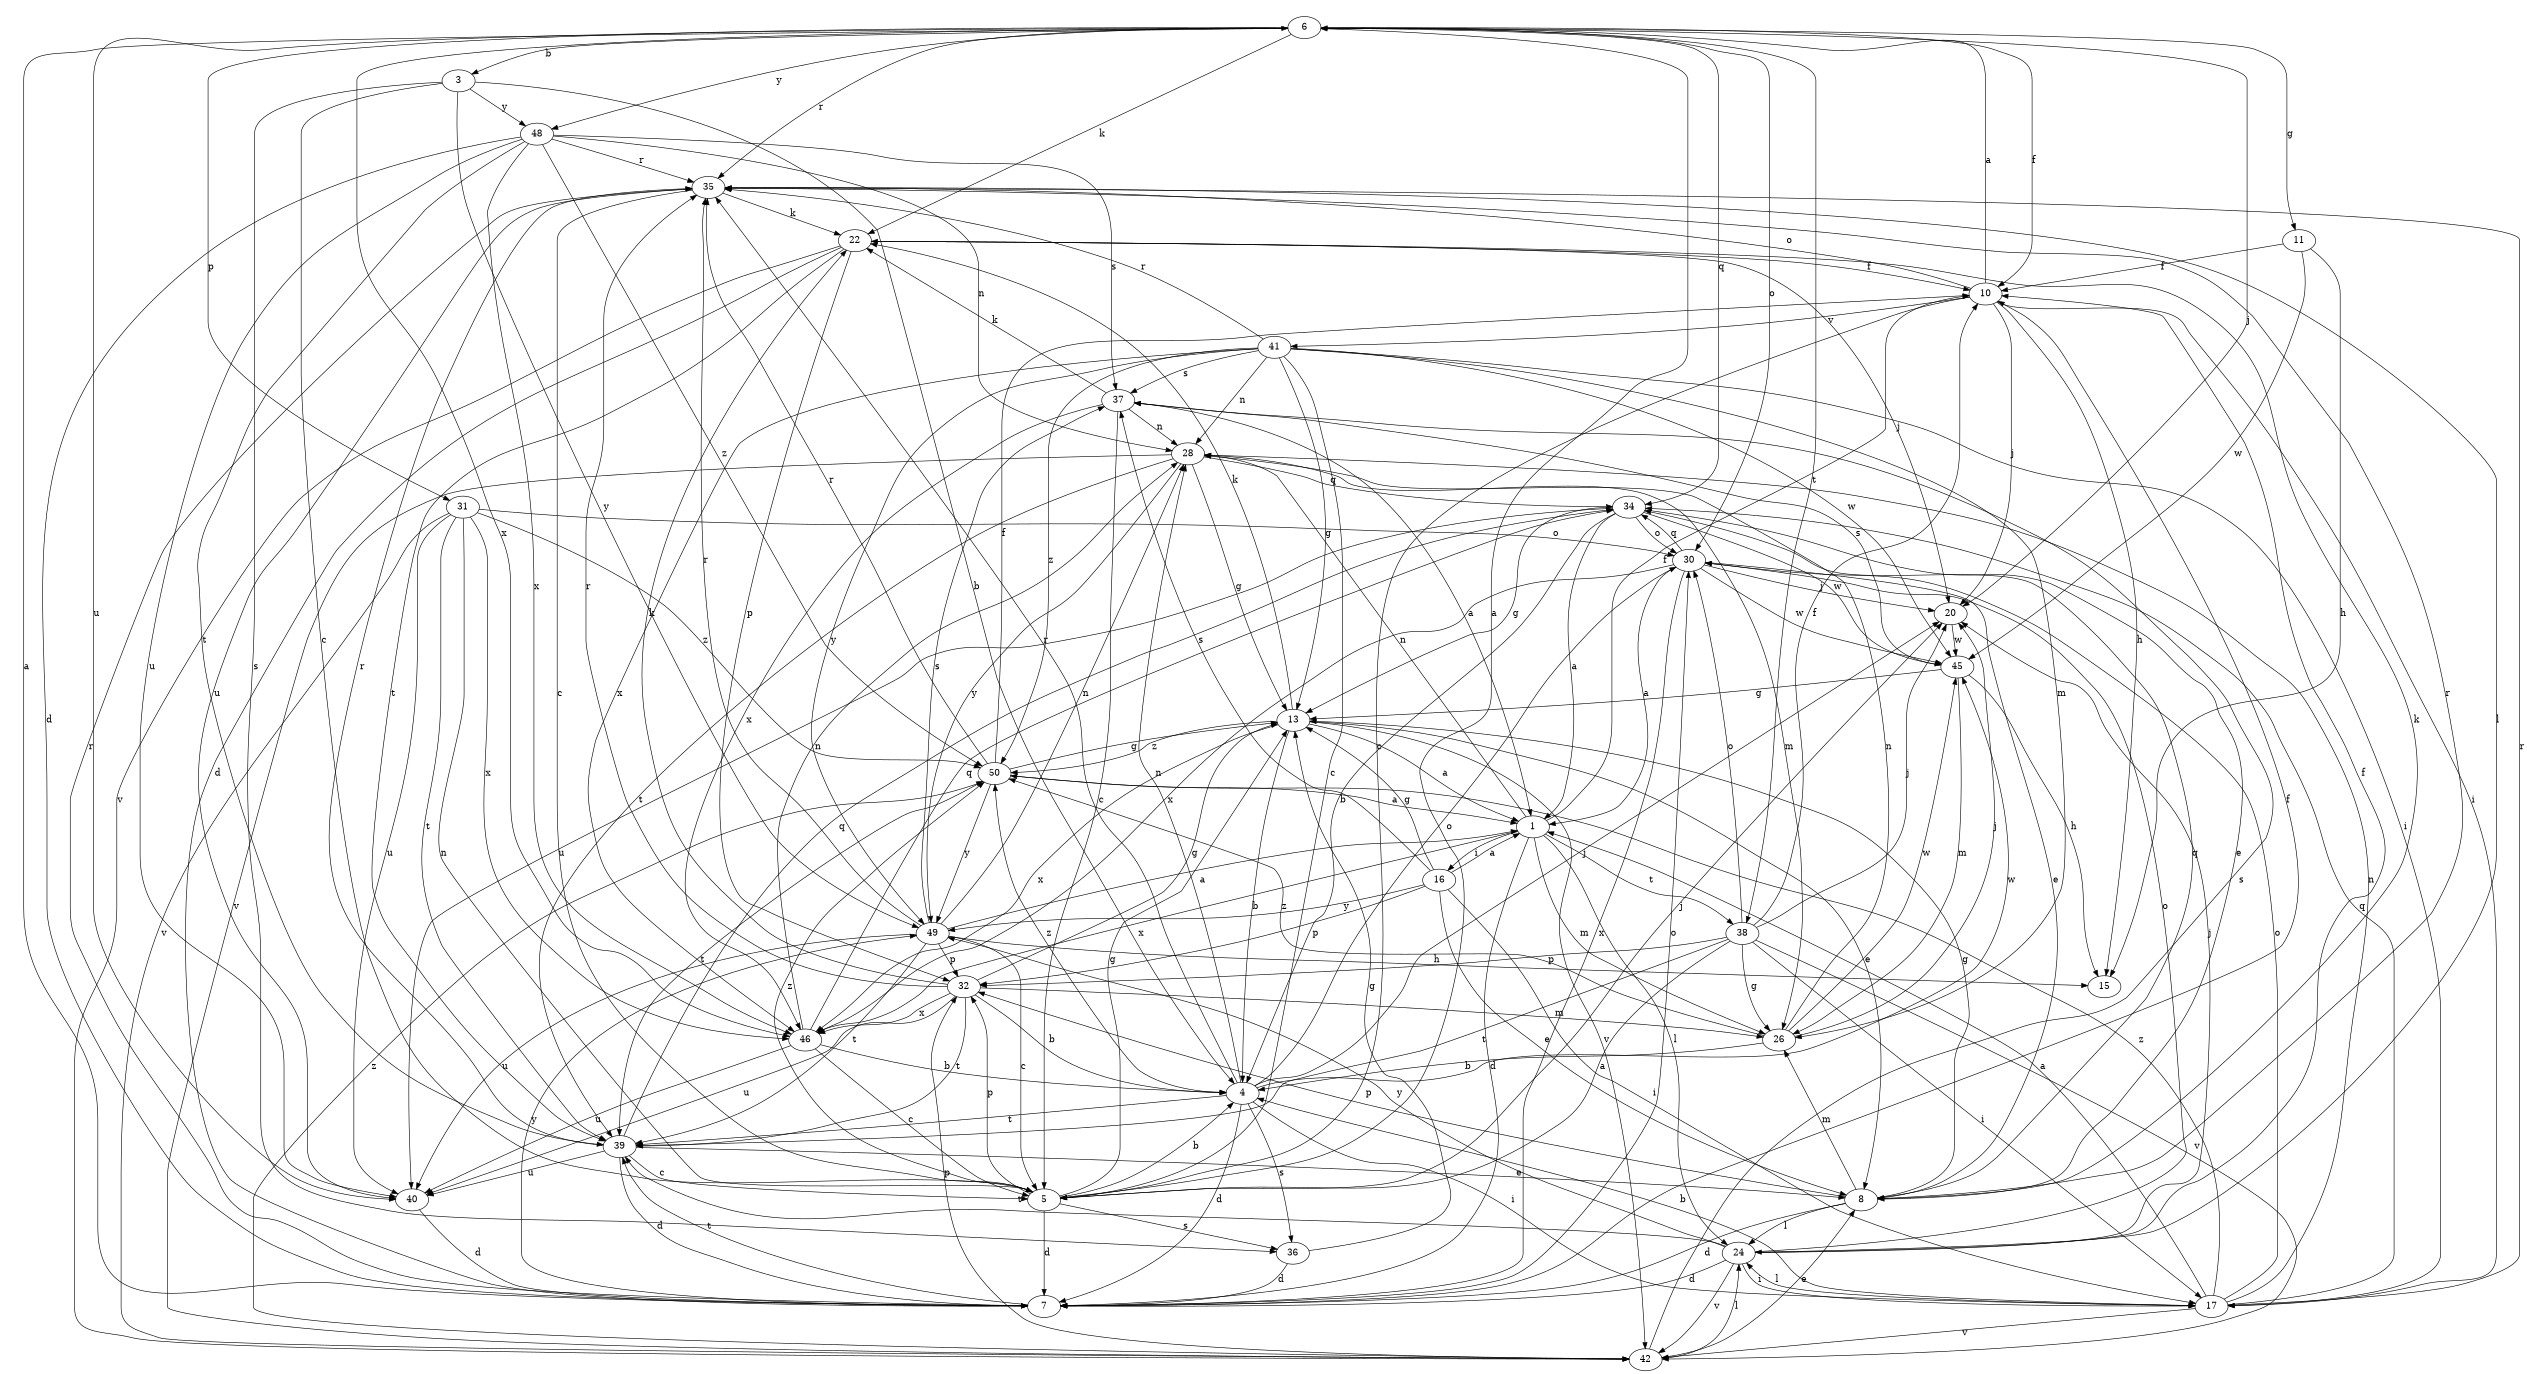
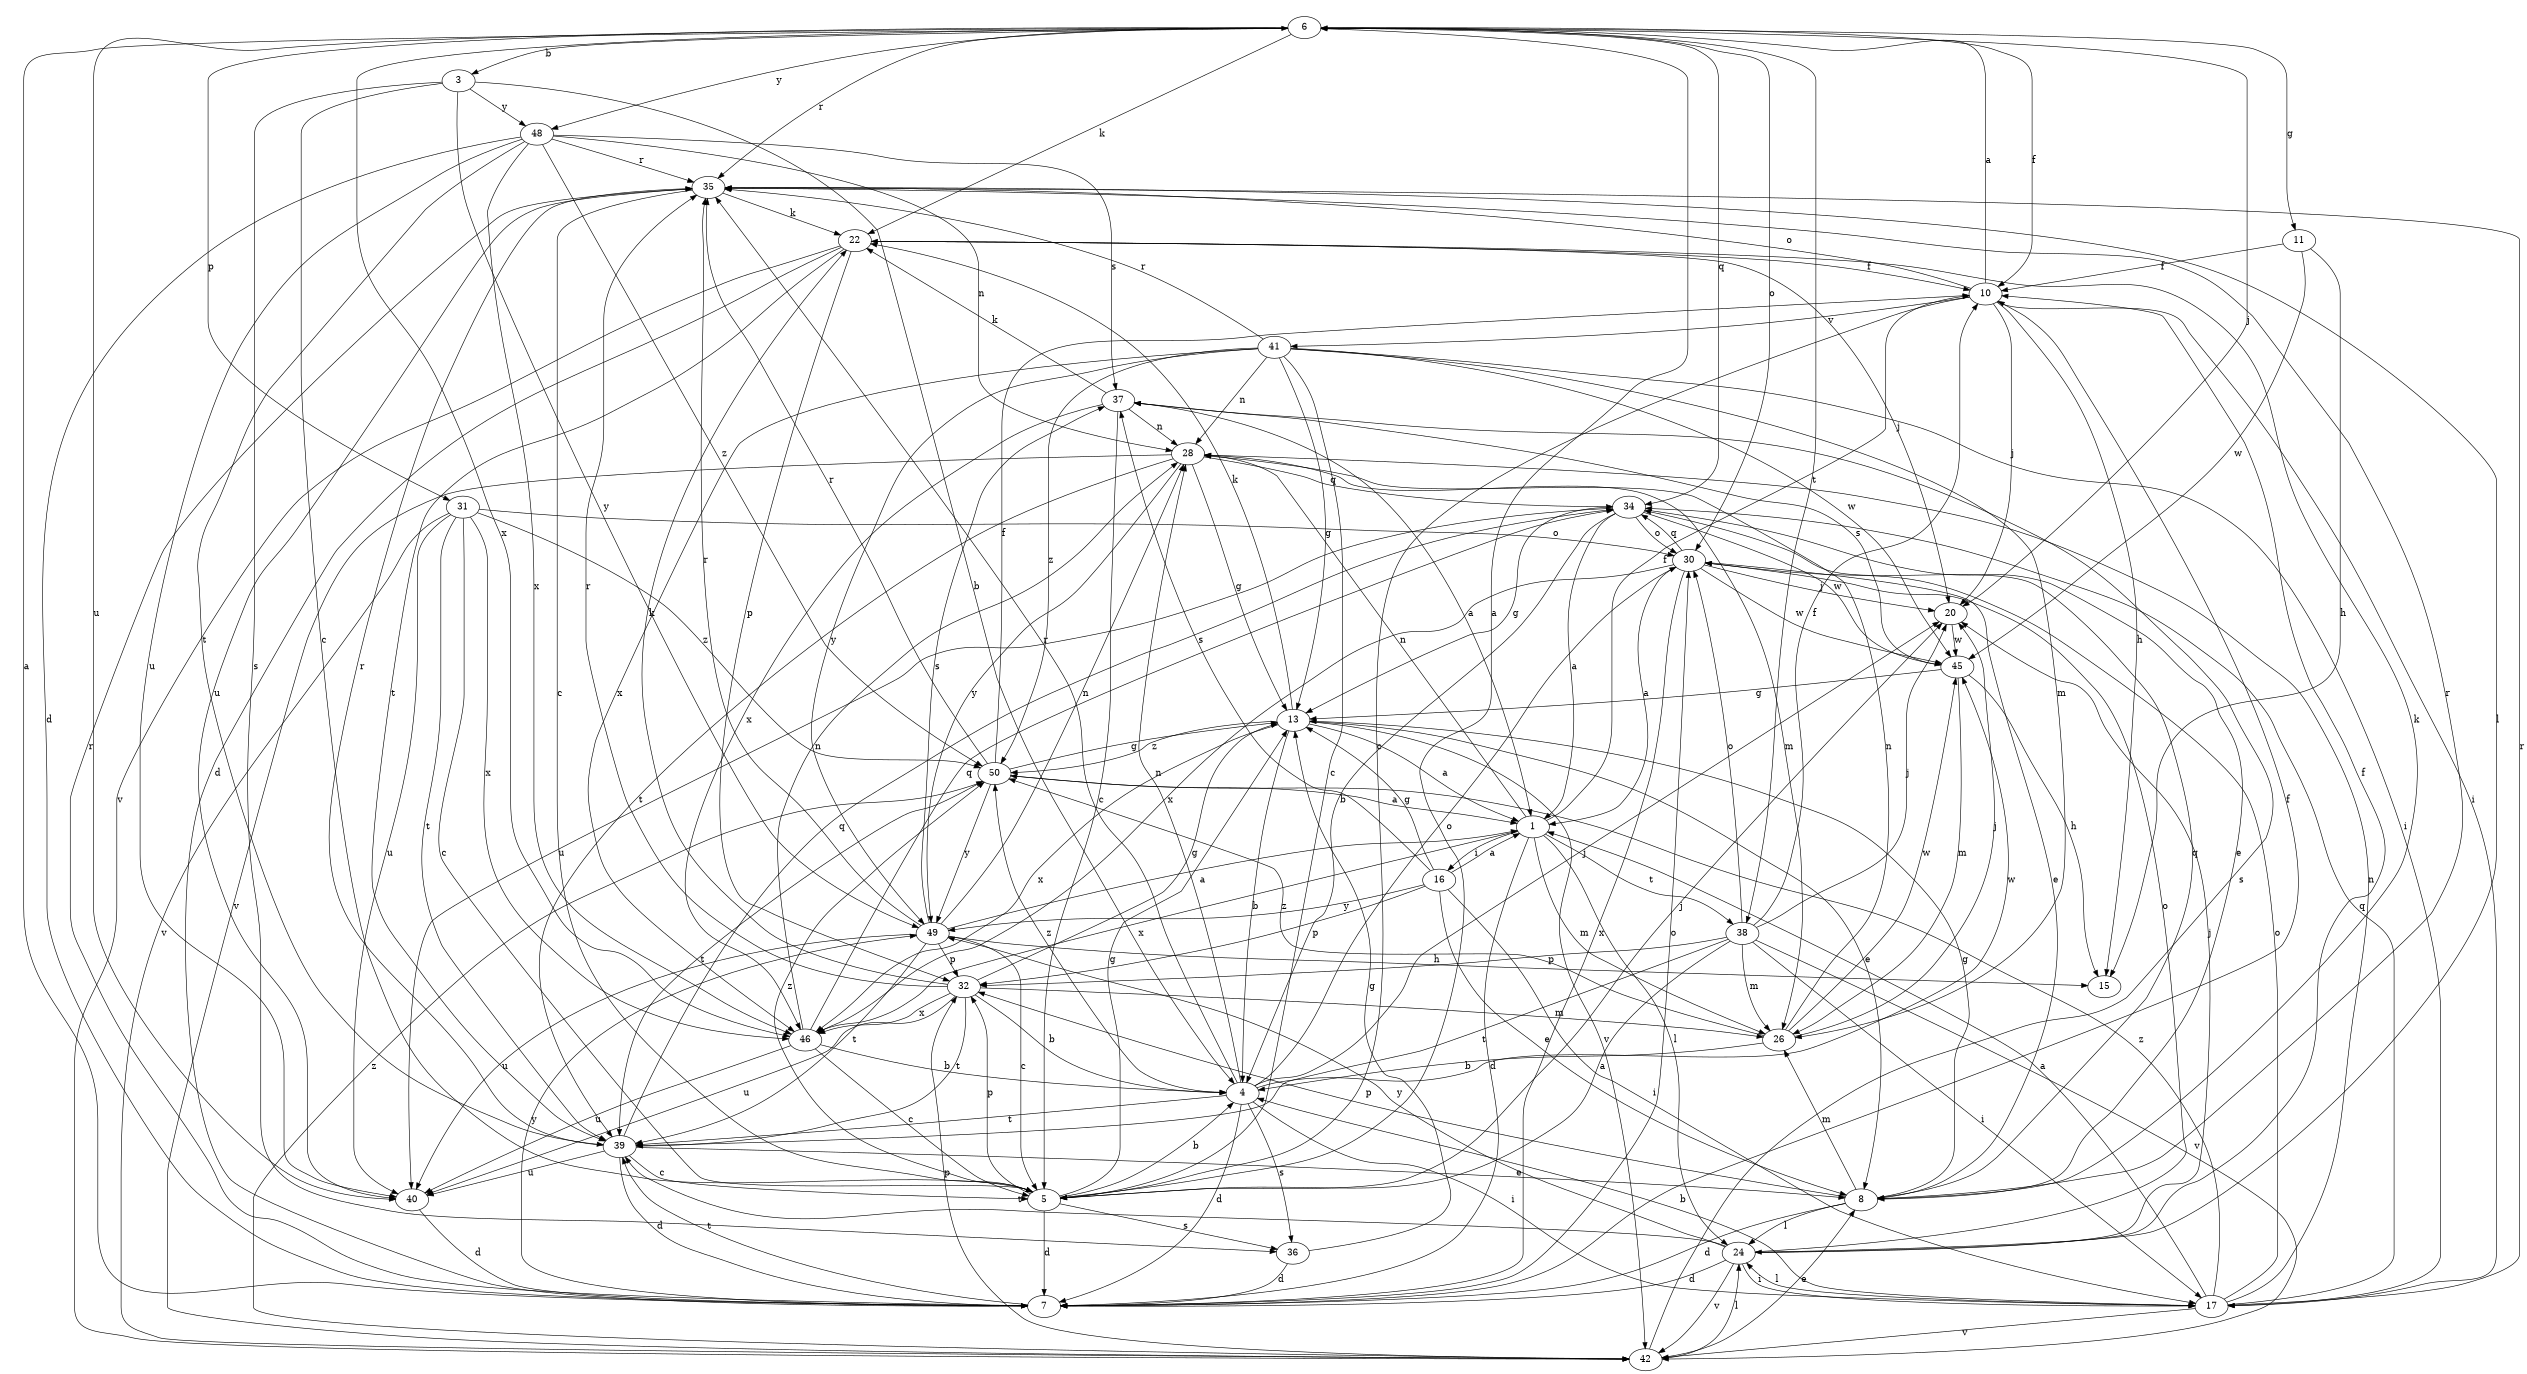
edge "41" -> "37": removed, label "s"
edge "31" -> "5": label "n" -> "c"
edge "38" -> "26": label "g" -> "m"
